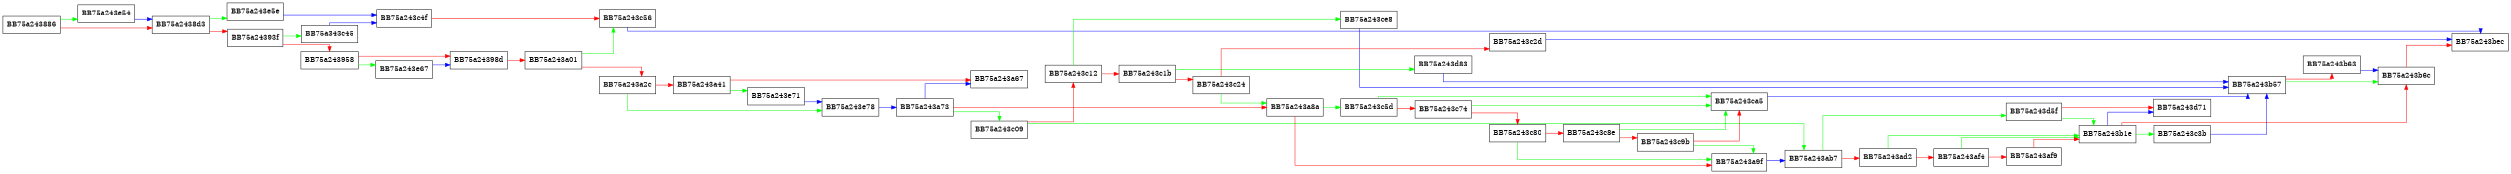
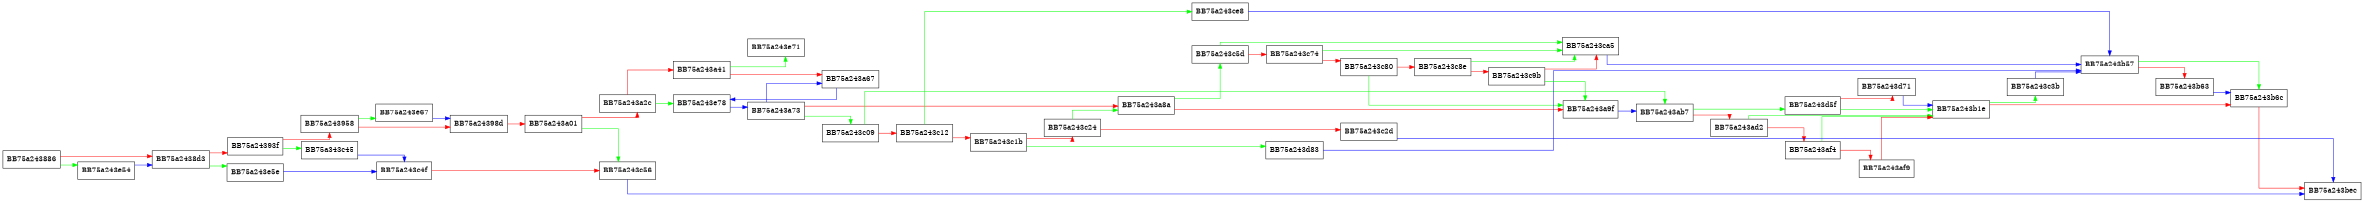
edge "BB75a243e71" -> "BB75a243e78": now "BB75a243a67" -> "BB75a243e78"
edge "BB75a243b1e" -> "BB75a243d71": reversed
